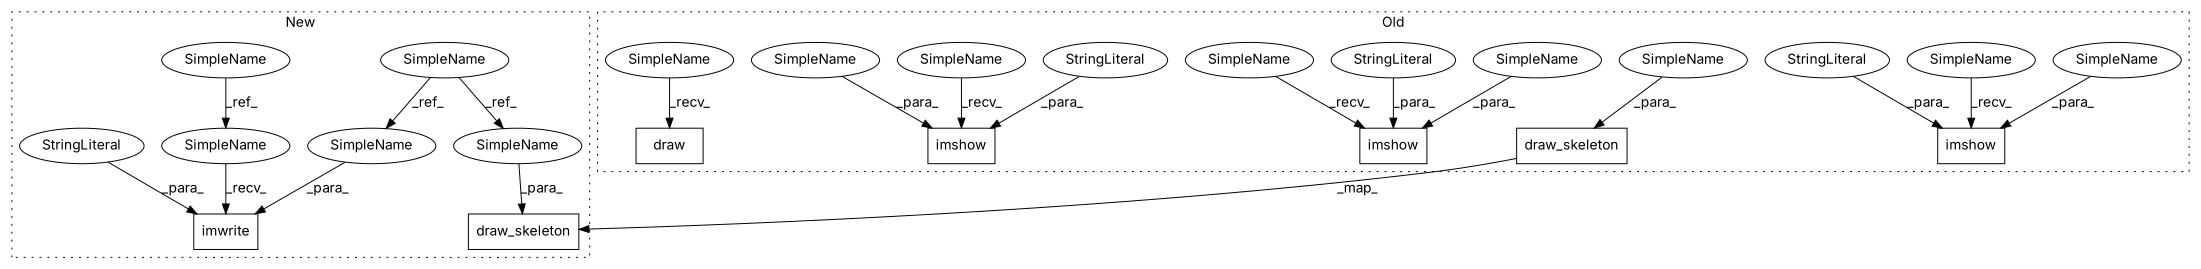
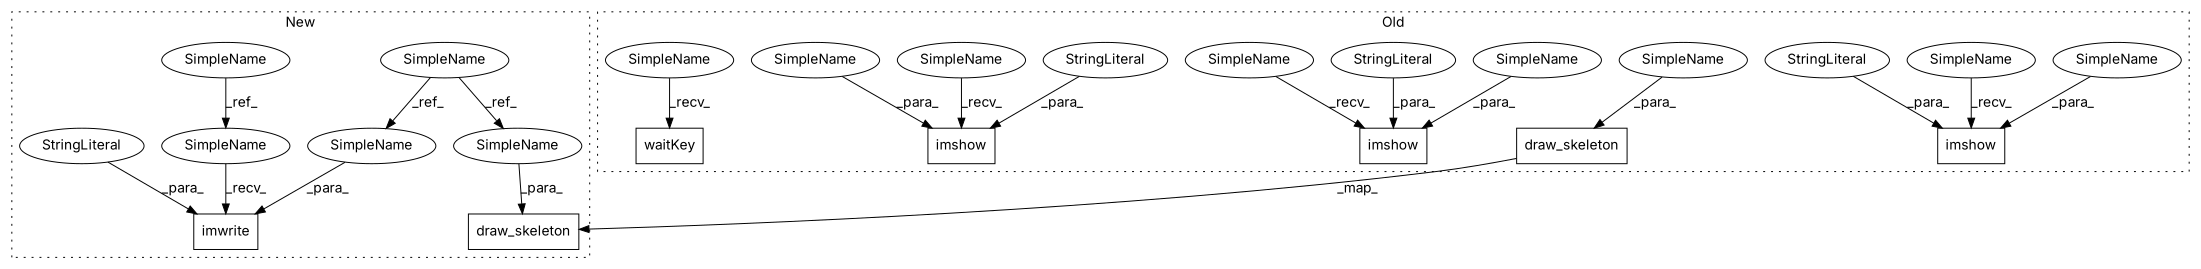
node "draw": label "draw" -> "waitKey"
